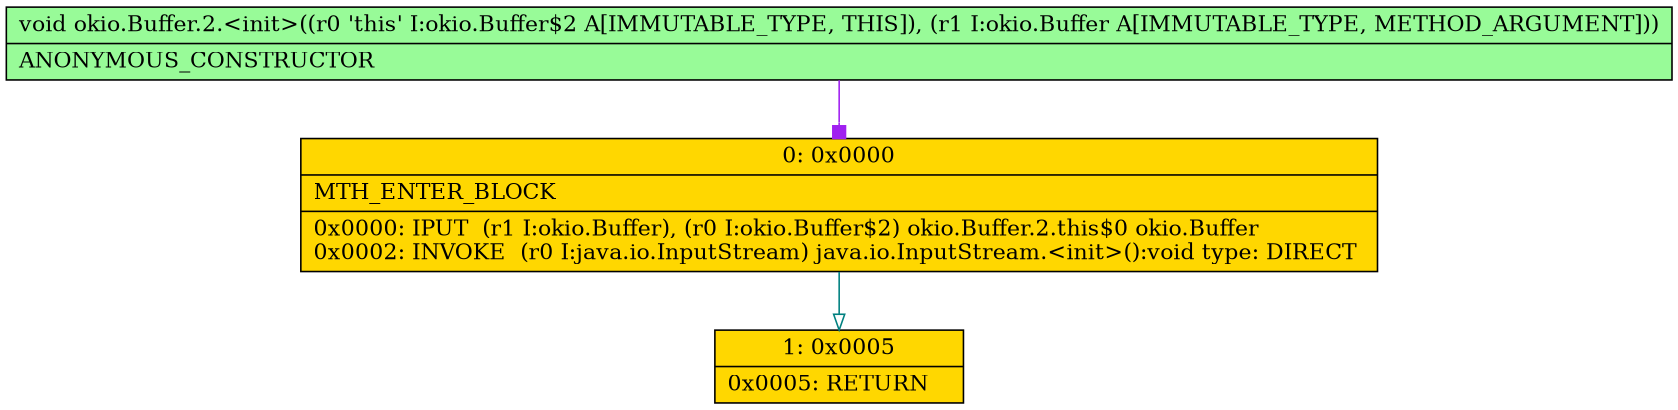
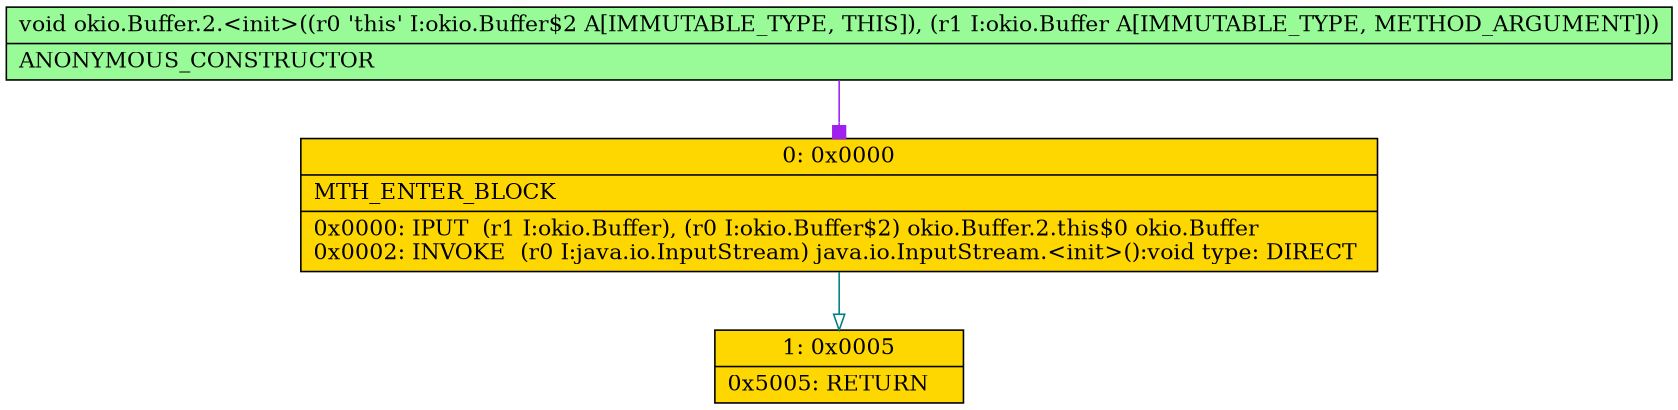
node "1: 0x0005": text "0x0005: RETURN" -> "0x5005: RETURN"
